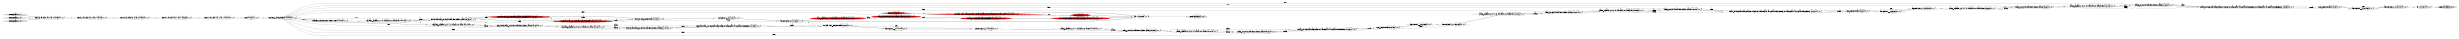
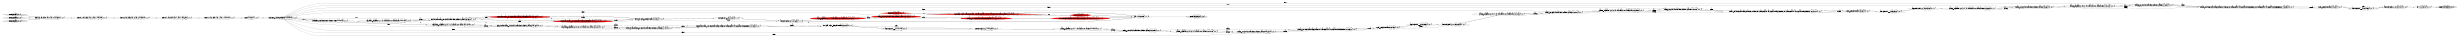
edge "tuples = getTuples(mstream)@@@32@@@['0', '0', '1']" -> "assertOrder(tuples,0,2,1,3,4)@@@34@@@['0', '0', '1']": removed, label "tuples"
